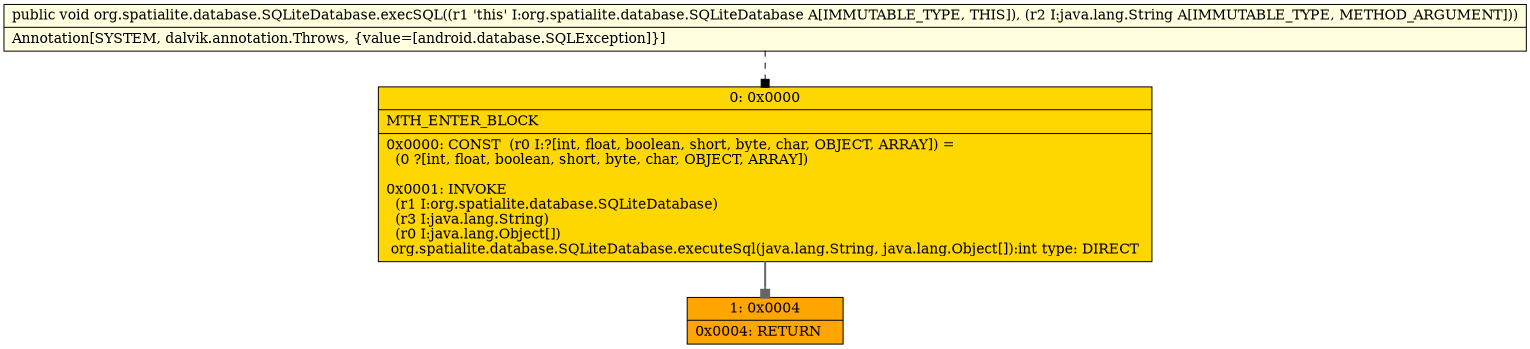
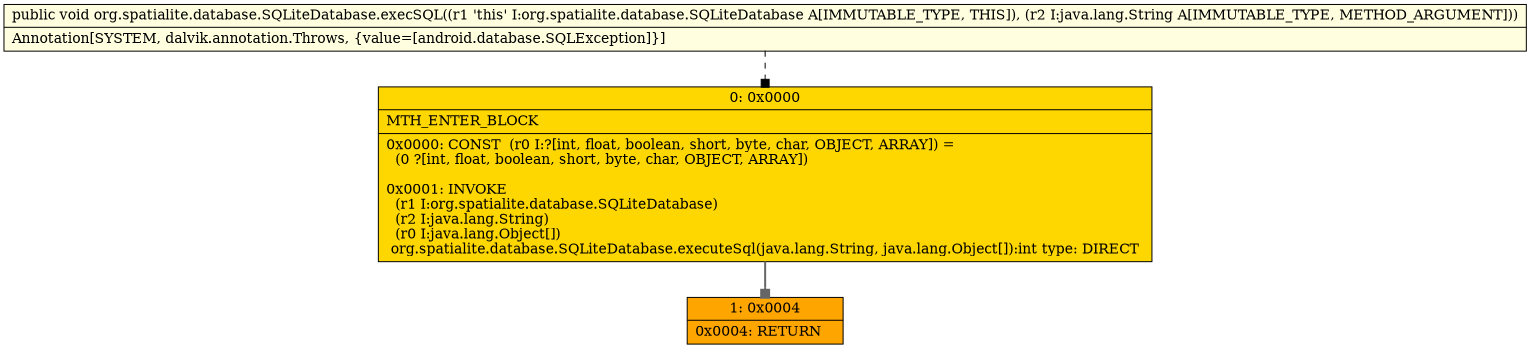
node "0: 0x0000": text "(r3 I:java.lang.String)" -> "(r2 I:java.lang.String)"
